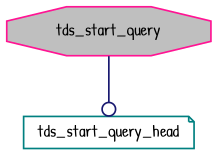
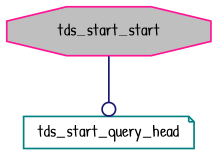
node "tds_start_query": label "tds_start_query" -> "tds_start_start"
